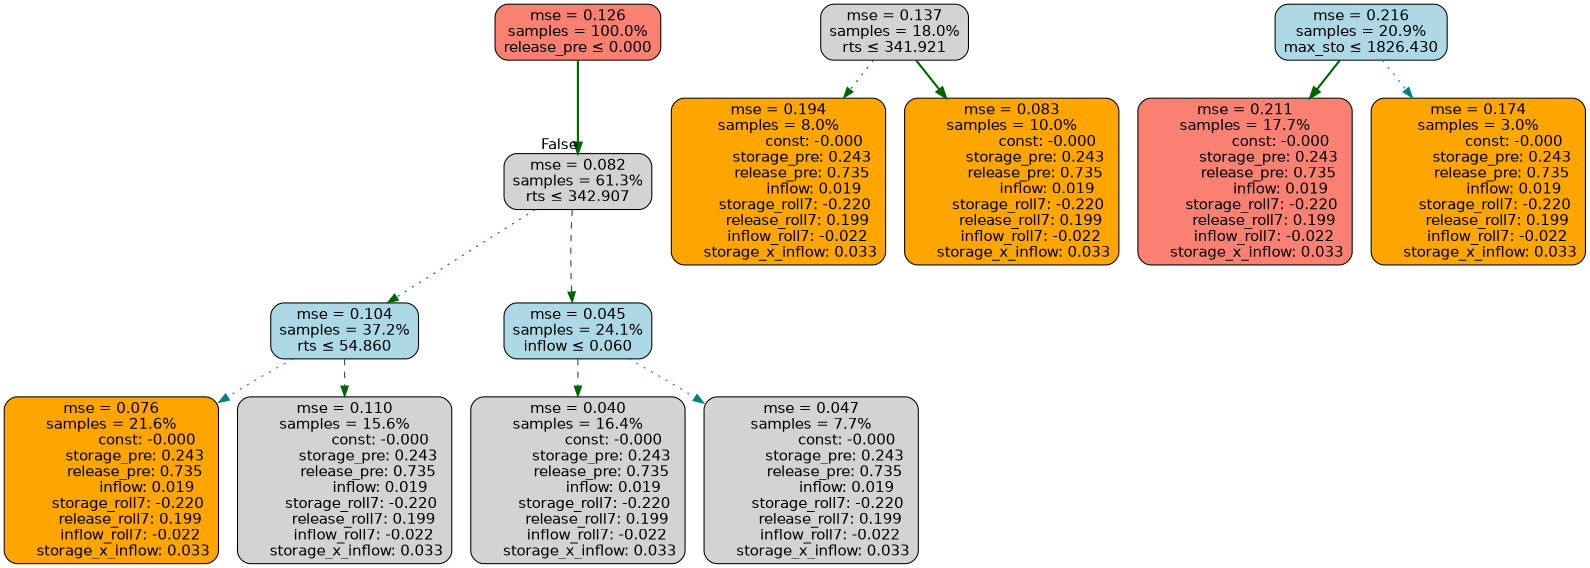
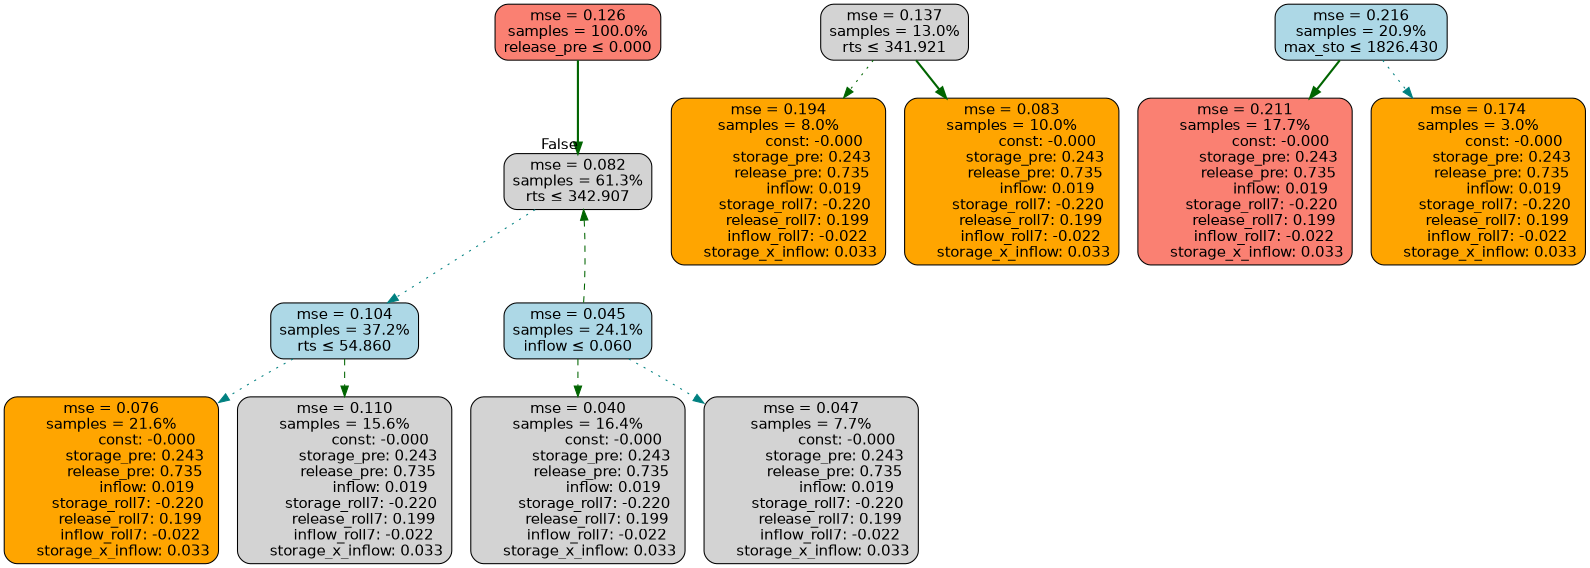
node "mse = 0.137 samples = 18.0% rts ≤ 341.921": label "mse = 0.137 samples = 18.0% rts ≤ 341.921" -> "mse = 0.137 samples = 13.0% rts ≤ 341.921"
edge "mse = 0.082 samples = 61.3% rts ≤ 342.907" -> "mse = 0.045 samples = 24.1% inflow ≤ 0.060": reversed
edge "mse = 0.082 samples = 61.3% rts ≤ 342.907" -> "mse = 0.104 samples = 37.2% rts ≤ 54.860": color darkgreen -> teal
